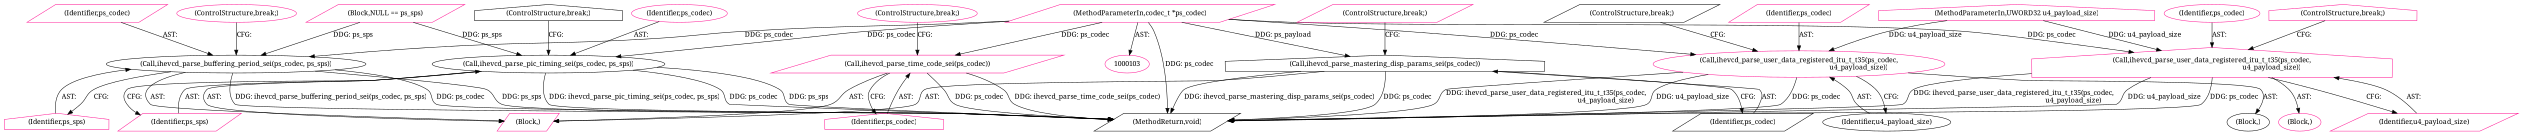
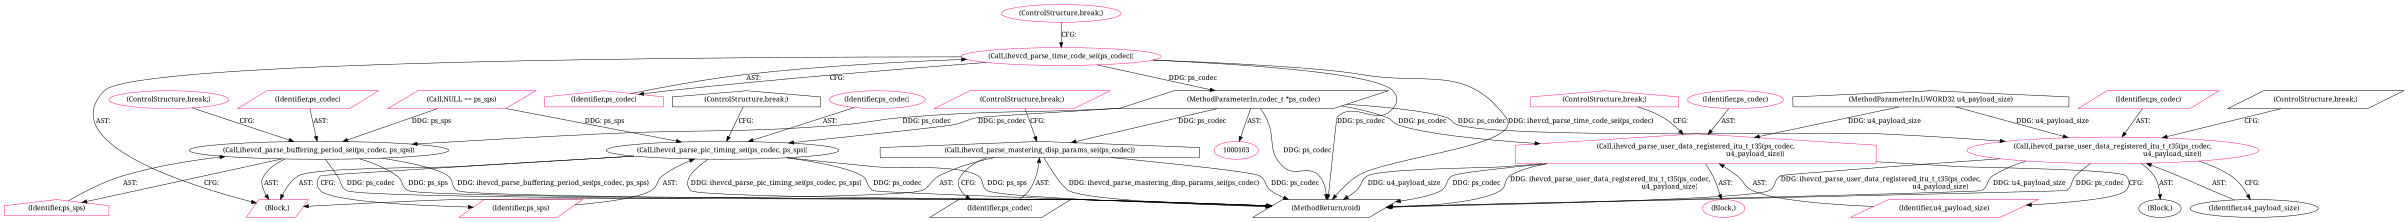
node "(Block,NULL == ps_sps)": label "(Block,NULL == ps_sps)" -> "(Call,NULL == ps_sps)"
node "(MethodParameterIn,codec_t *ps_codec)": color deeppink -> black
node "(MethodParameterIn,UWORD32 u4_payload_size)": color deeppink -> black
edge "(MethodParameterIn,codec_t *ps_codec)" -> "(Call,ihevcd_parse_mastering_disp_params_sei(ps_codec))": label "DDG: ps_payload" -> "DDG: ps_codec"
edge "(MethodParameterIn,codec_t *ps_codec)" -> "(Call,ihevcd_parse_time_code_sei(ps_codec))": reversed
node "(Call,ihevcd_parse_time_code_sei(ps_codec))": shape parallelogram -> ellipse
